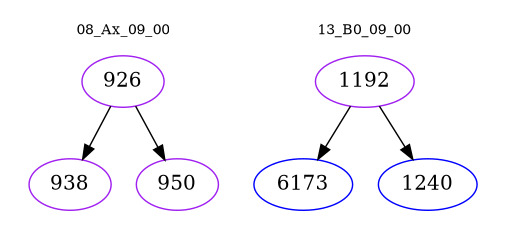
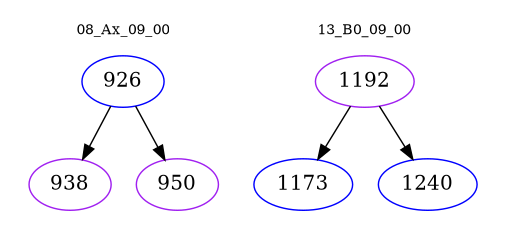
node "926": color purple -> blue
node "6173": label "6173" -> "1173"
